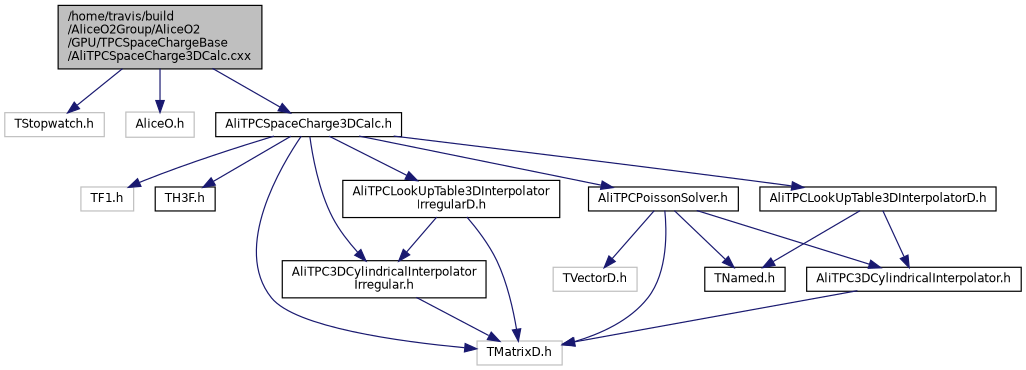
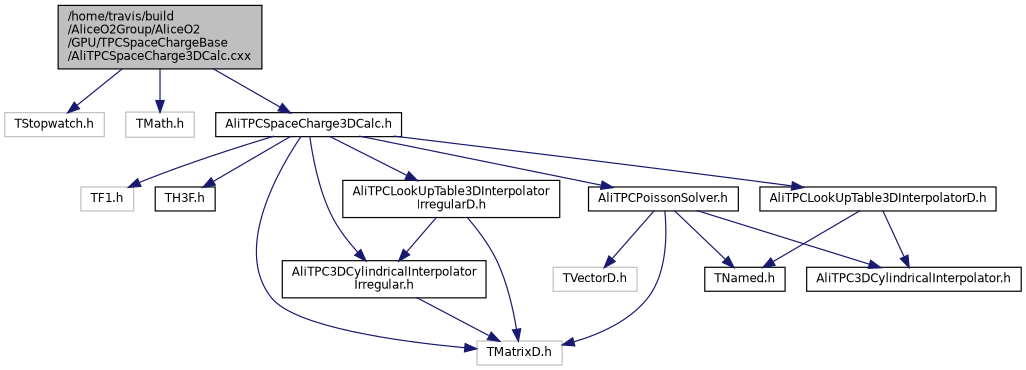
node "AliceO.h": label "AliceO.h" -> "TMath.h"
edge "AliTPC3DCylindricalInterpolator.h" -> "TMatrixD.h": removed
